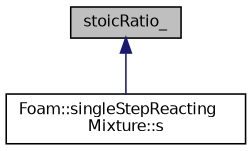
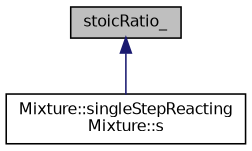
node "Foam::singleStepReacting Mixture::s": label "Foam::singleStepReacting Mixture::s" -> "Mixture::singleStepReacting Mixture::s"
